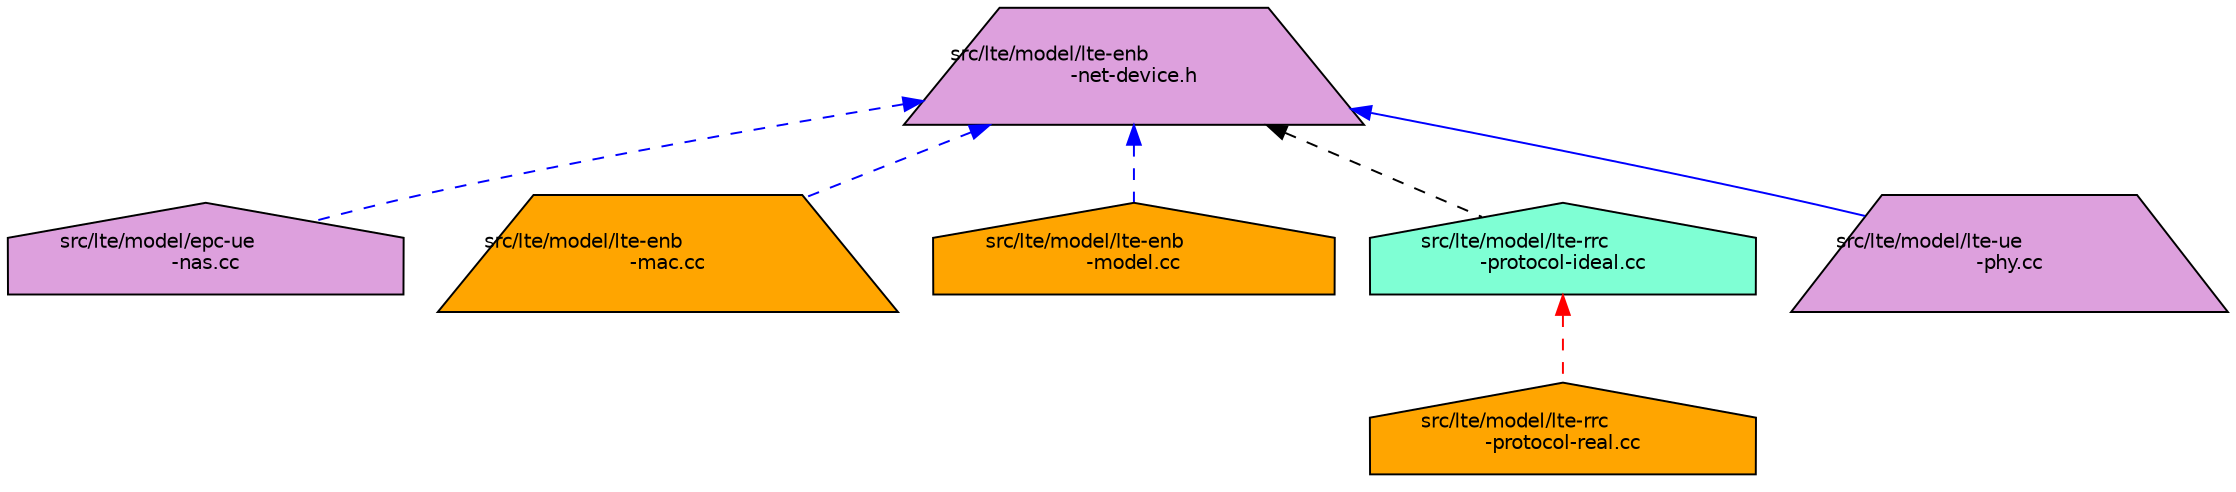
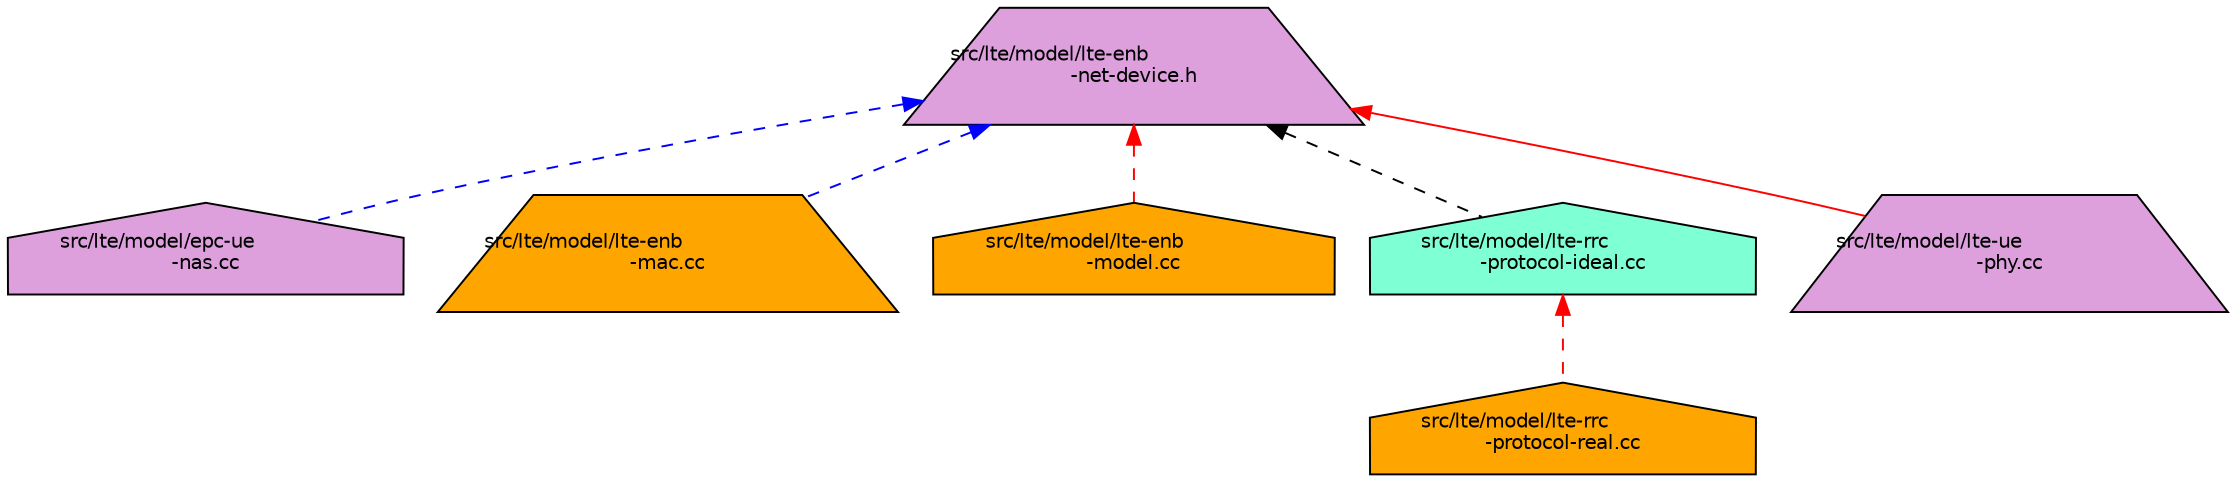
edge "src/lte/model/lte-ue -phy.cc" -> "src/lte/model/lte-enb -net-device.h": color blue -> red
edge "src/lte/model/lte-enb -model.cc" -> "src/lte/model/lte-enb -net-device.h": color blue -> red
